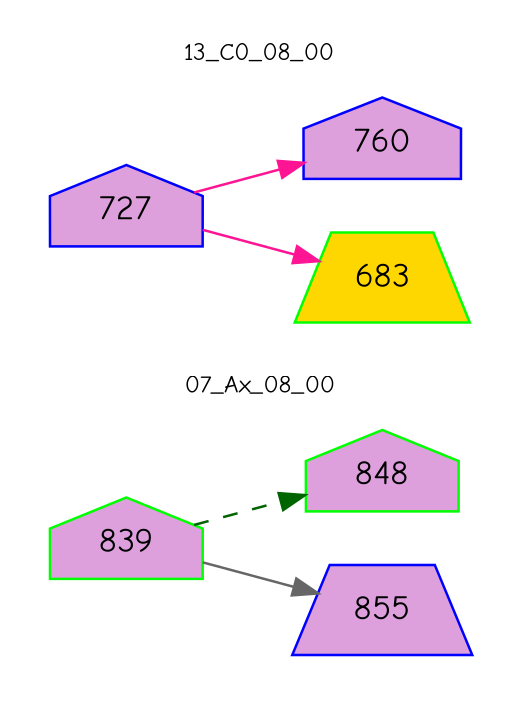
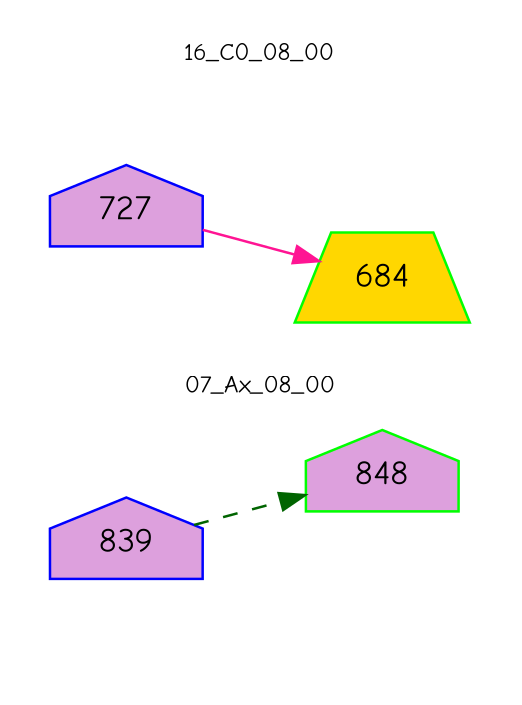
cluster "13_C0_08_00": label "13_C0_08_00" -> "16_C0_08_00"
node "760": removed
node "683": label "683" -> "684"
node "839": color green -> blue
node "855": removed
